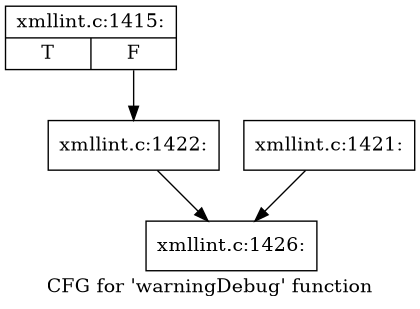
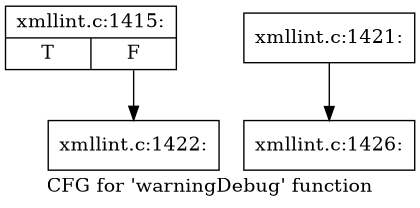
edge "xmllint.c:1422:" -> "xmllint.c:1426:": removed
